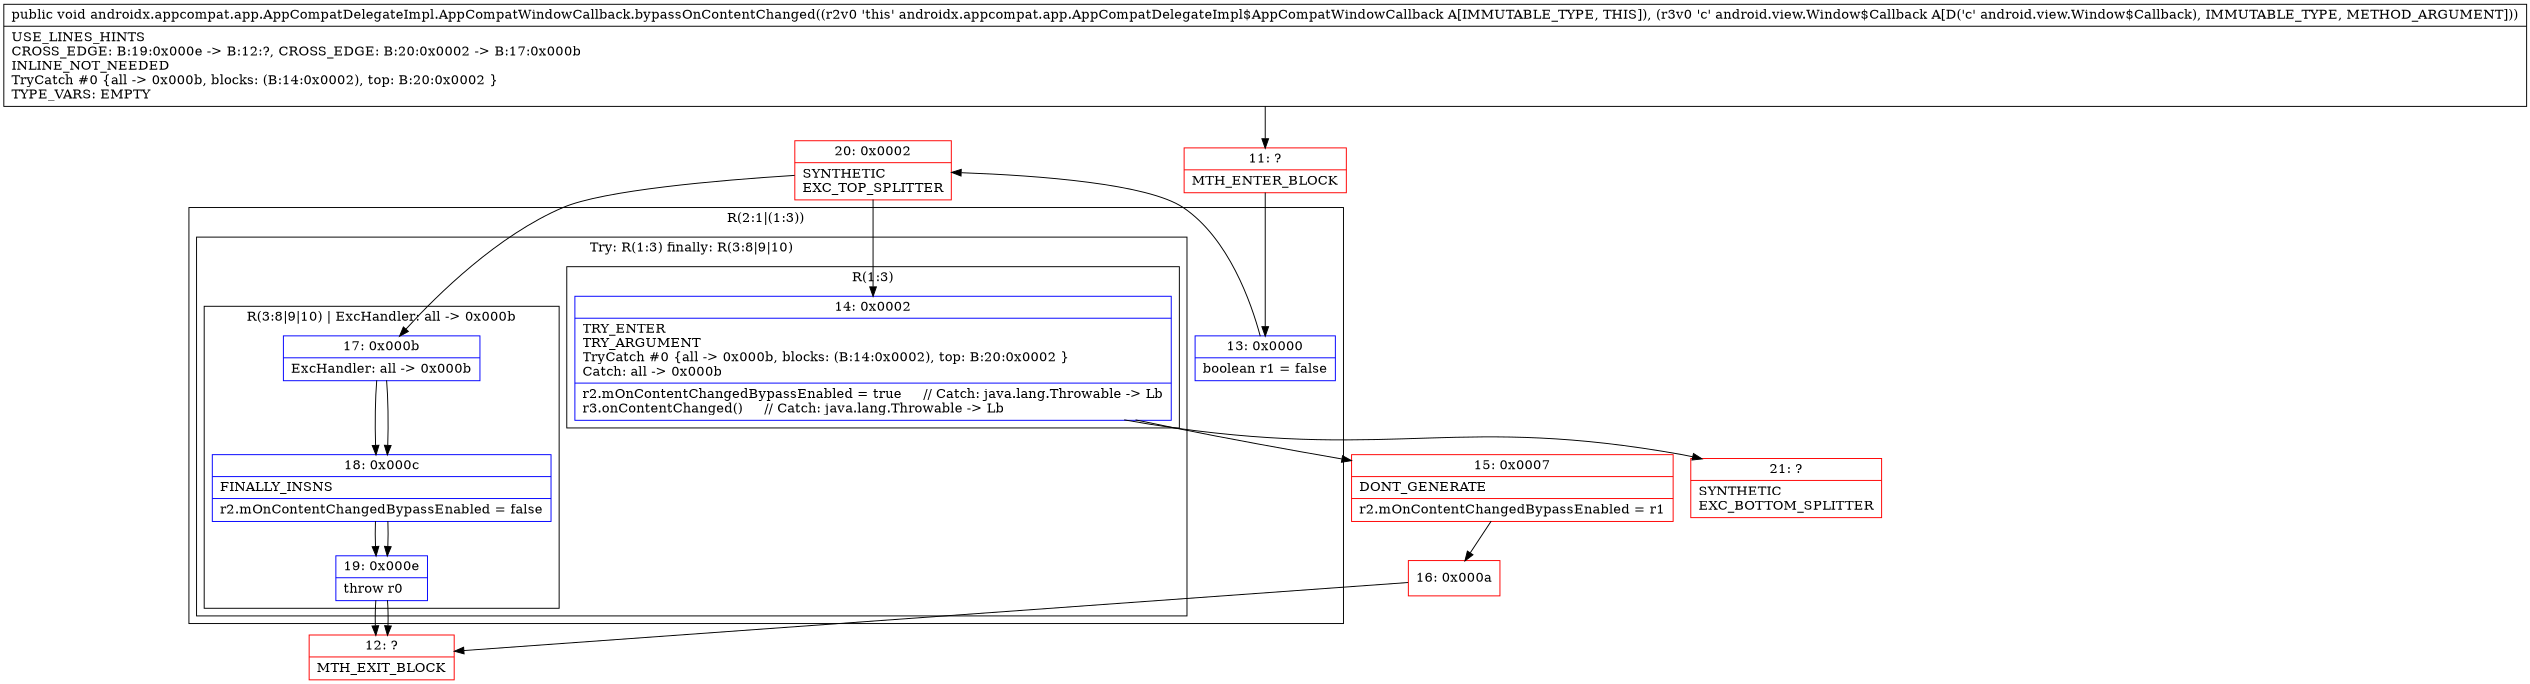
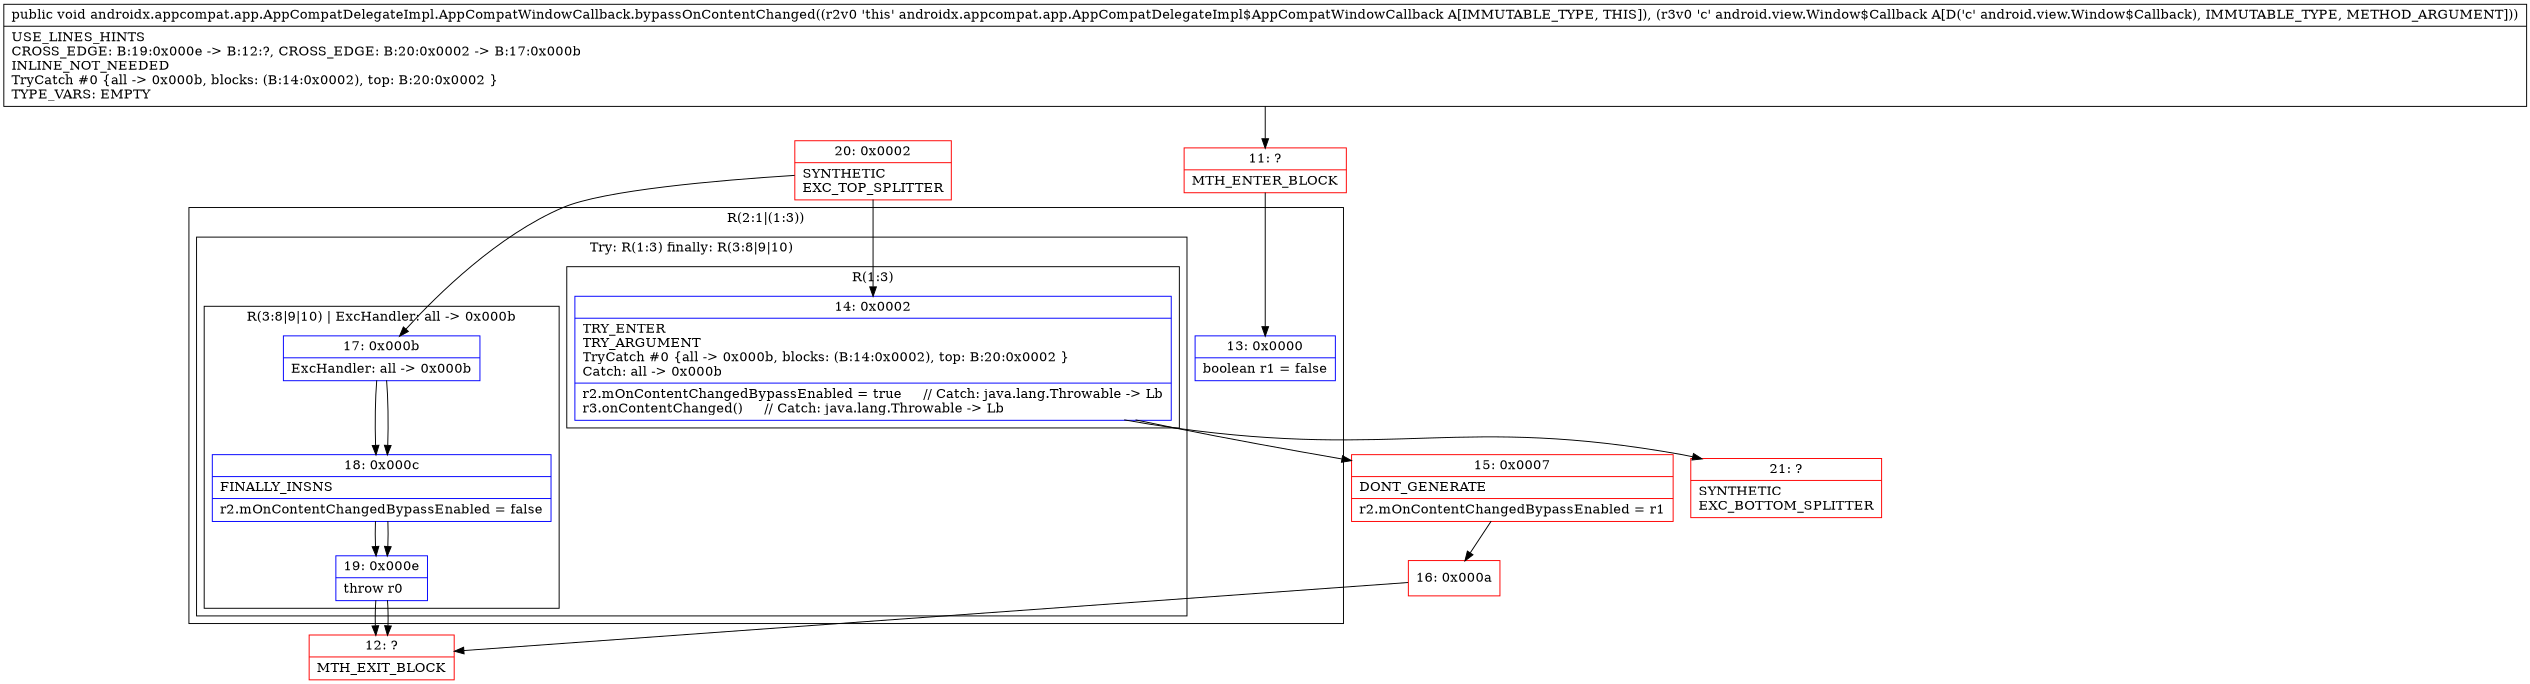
edge "13: 0x0000" -> "20: 0x0002": removed
